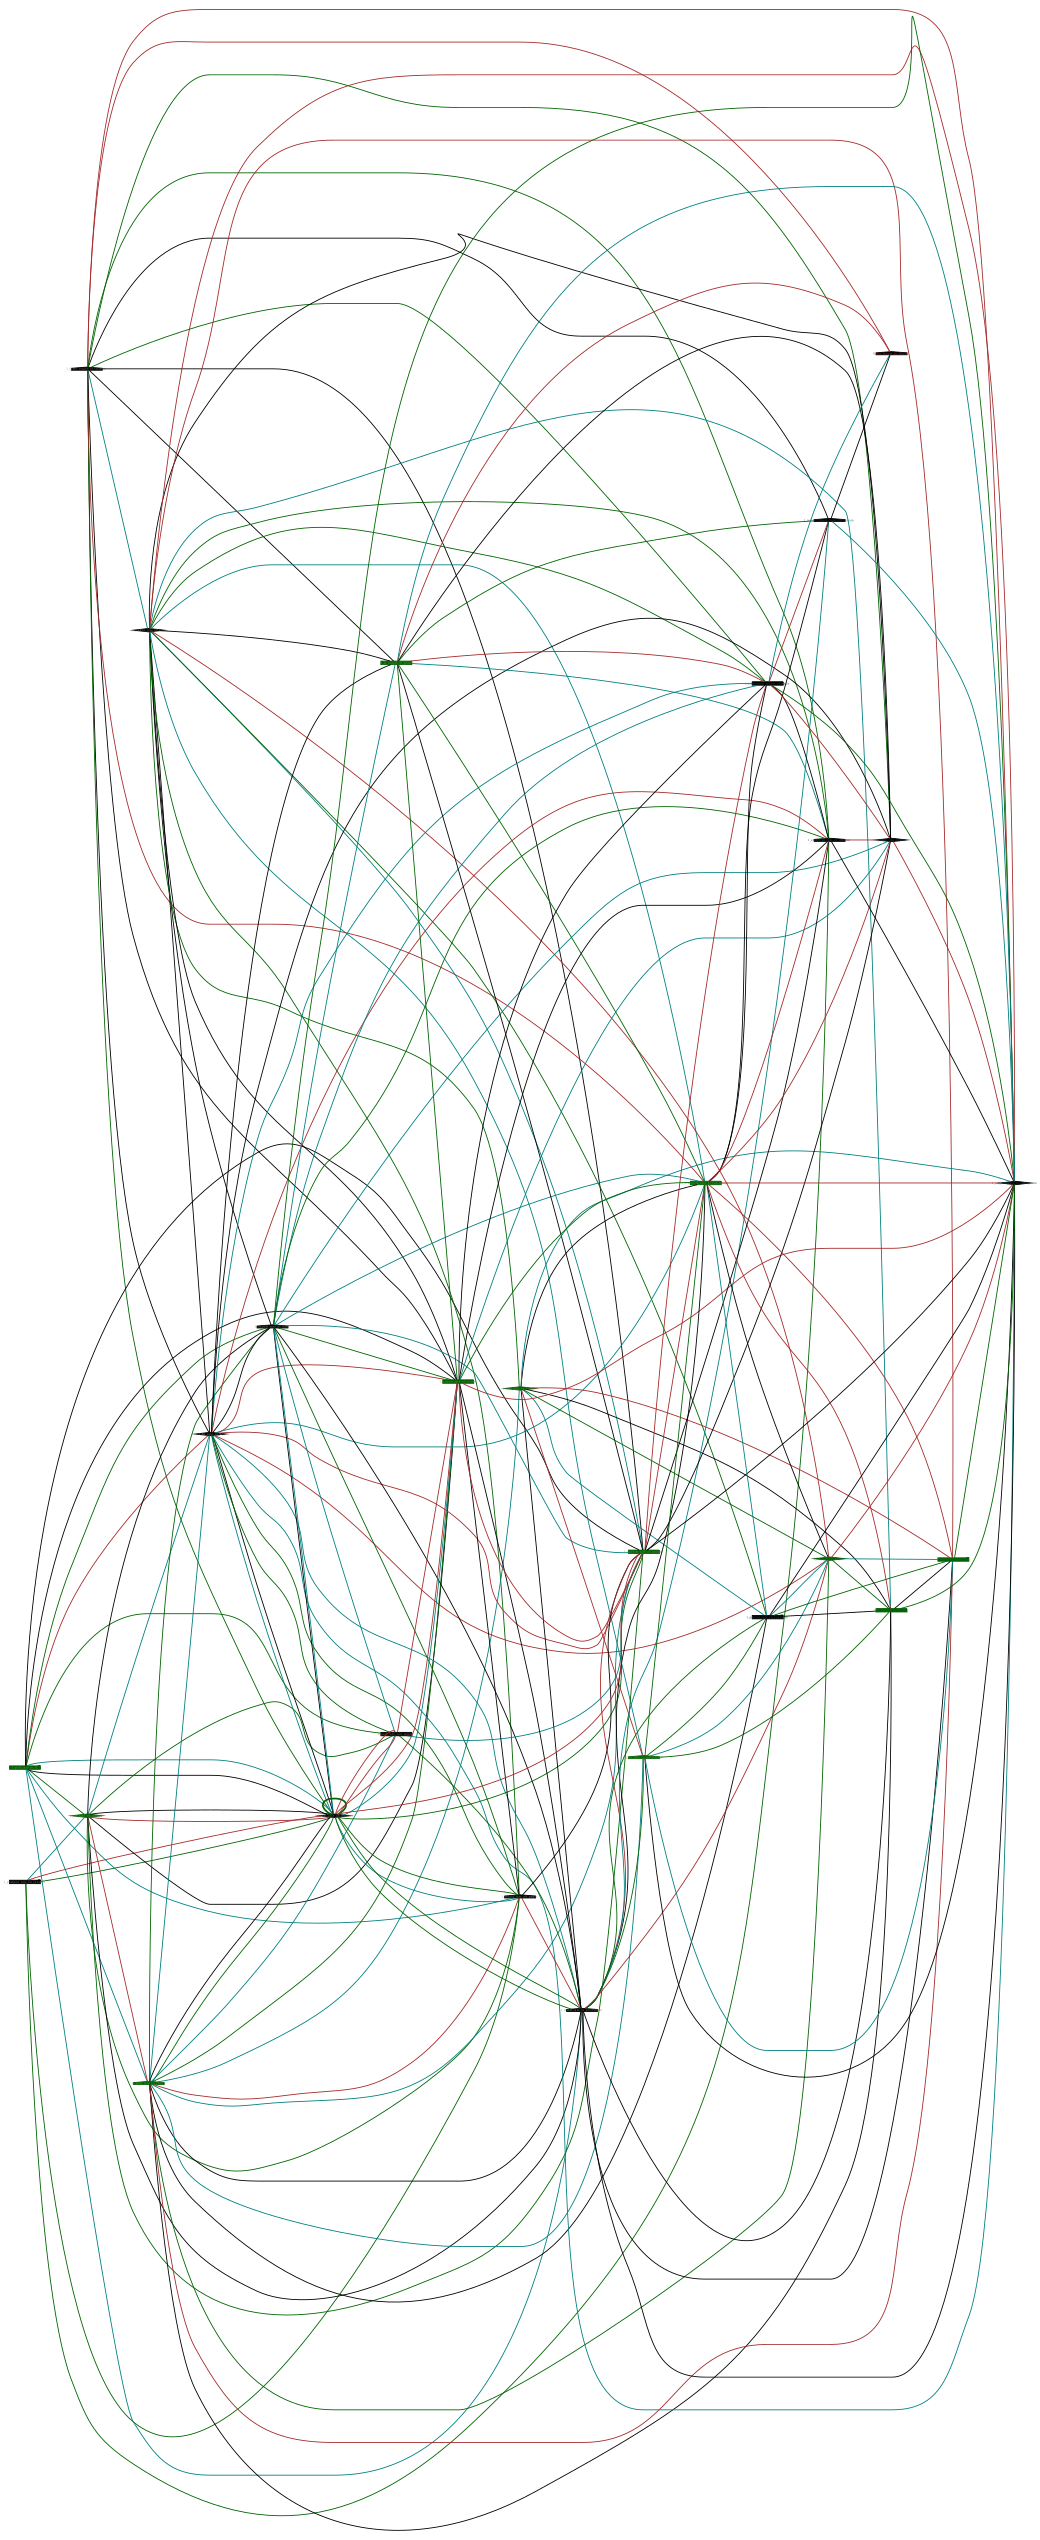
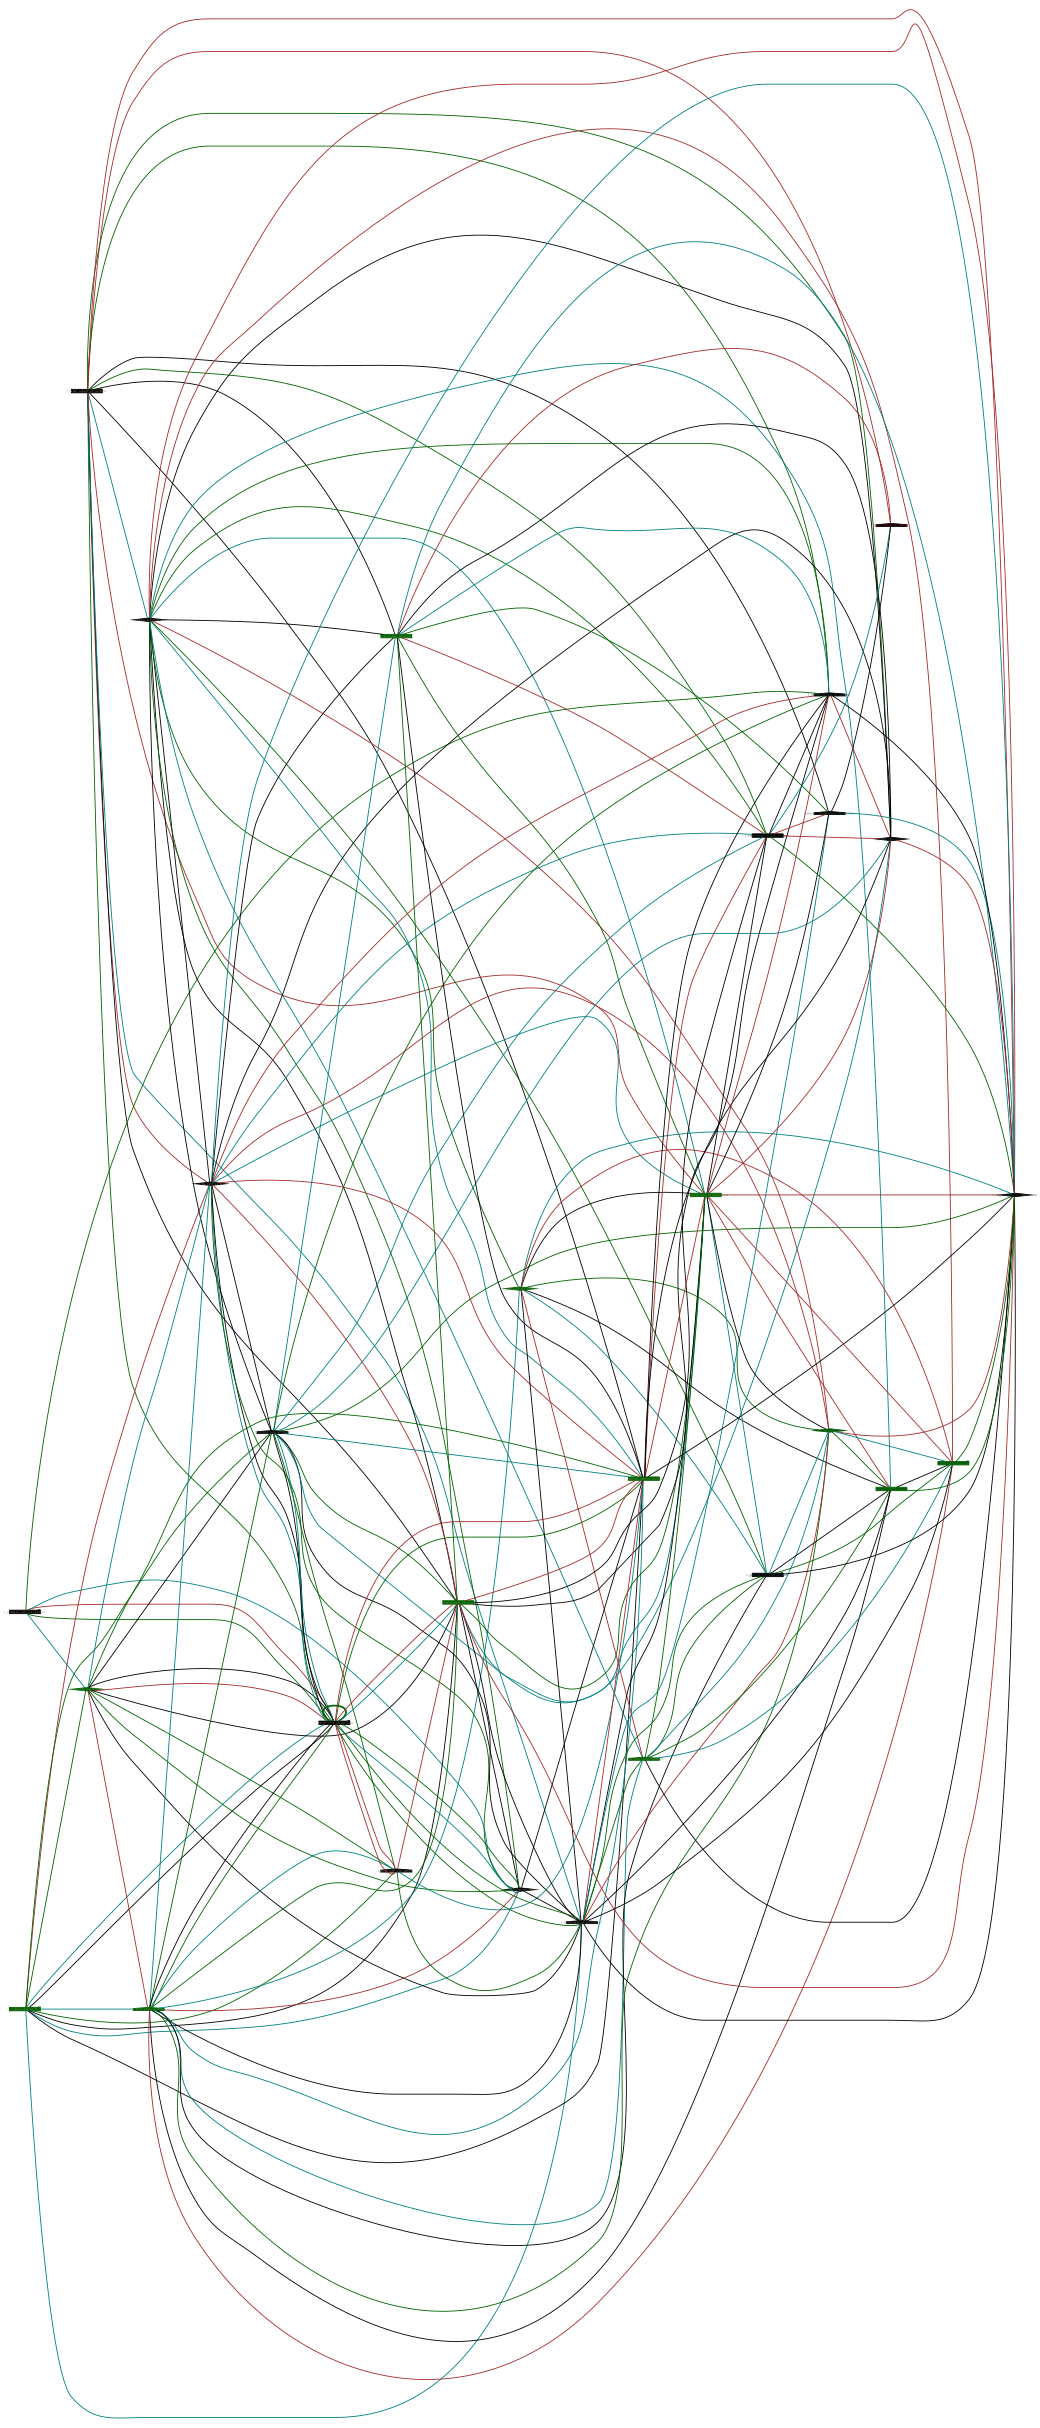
node "1_label_report_of_friction": shape house -> folder
node "0_taken_role_of_on": label "0_taken_role_of_on" -> "0_taken_decad_of_on"
edge "1_label_report_of_friction" -- "1_ha_rate_of_%": color black -> brown
edge "1_expect_rate_of_loan" -- "0_post_rate_sinc_spring": color teal -> darkgreen
edge "1_ha_rate_of_%" -- "0_post_rate_sinc_spring": removed
edge "1_expect_rate_of_loan" -- "1_retain_rate_on_paper": removed
edge "1_ha_rate_of_%" -- "1_reduc_rate_in_entitynam": now "1_label_report_of_friction" -- "1_reduc_rate_in_entitynam"
node "0_post_rate_sinc_spring": shape note -> house
node "1_lower_rate_on_million": shape diamond -> folder
node "1_retain_rate_on_paper": shape house -> diamond
edge "1_retain_rate_on_paper" -- "1_reduc_rate_in_entitynam": color brown -> black
edge "1_postpon_rule_on_lawsuit" -- "1_retain_rate_on_paper": color darkgreen -> teal
